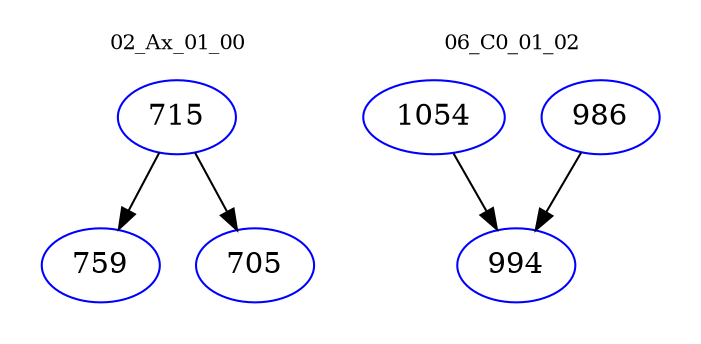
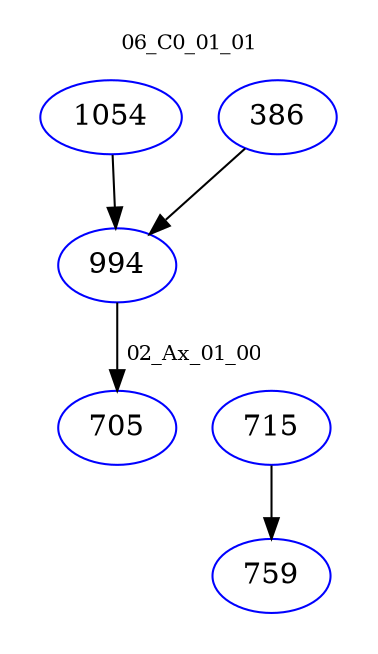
cluster "06_C0_01_02": label "06_C0_01_02" -> "06_C0_01_01"
node "986": label "986" -> "386"
edge "715" -> "705": now "994" -> "705"
